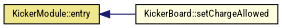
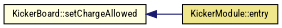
edge "KickerBoard::setChargeAllowed" -> "KickerModule::entry": reversed
